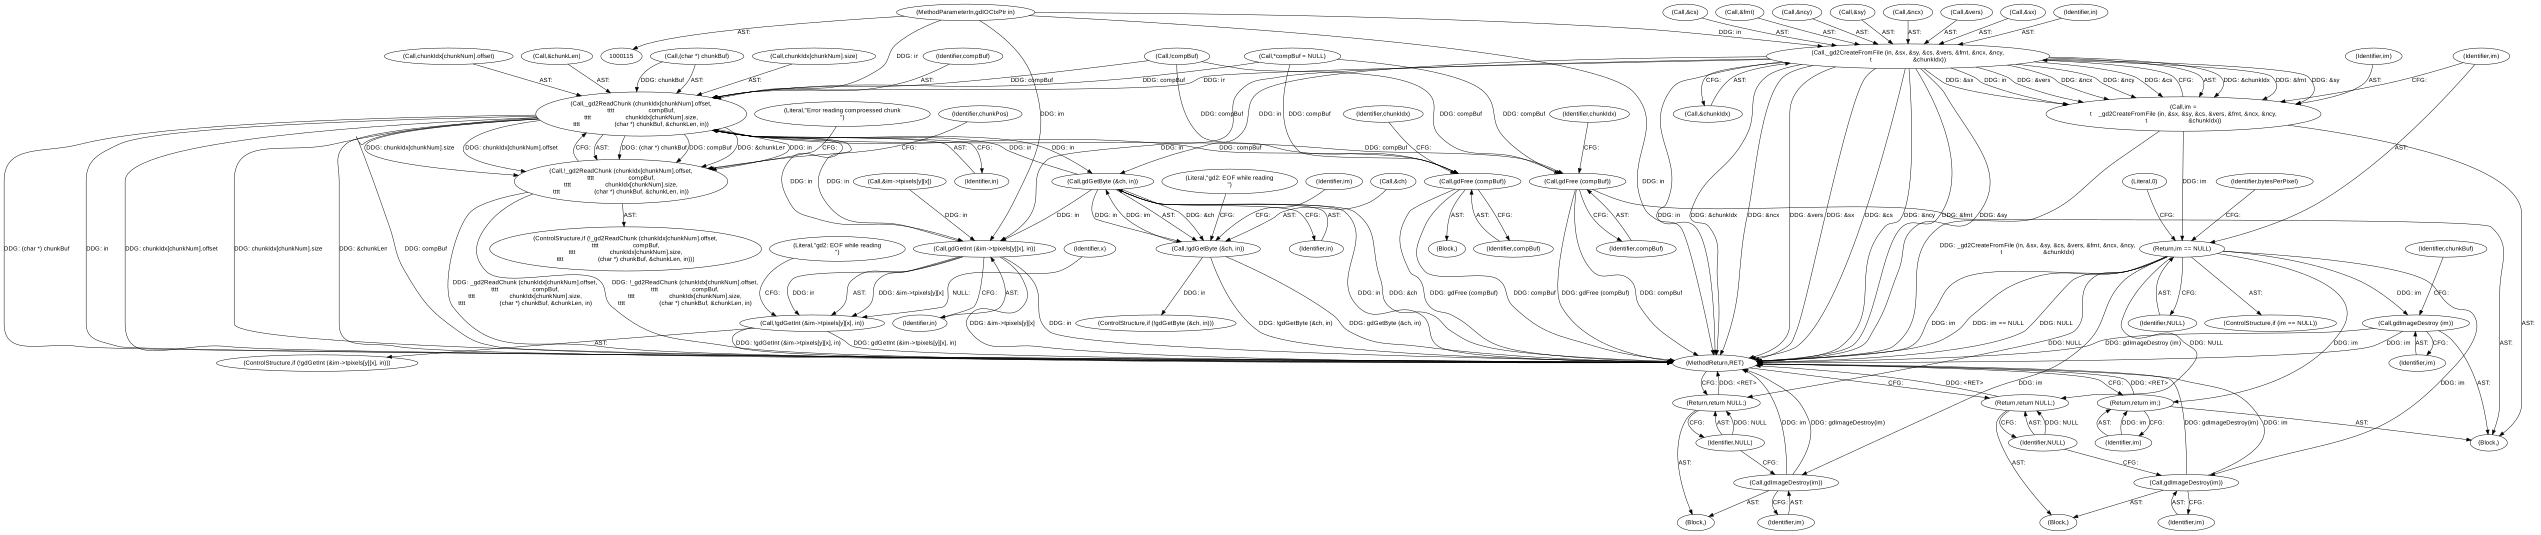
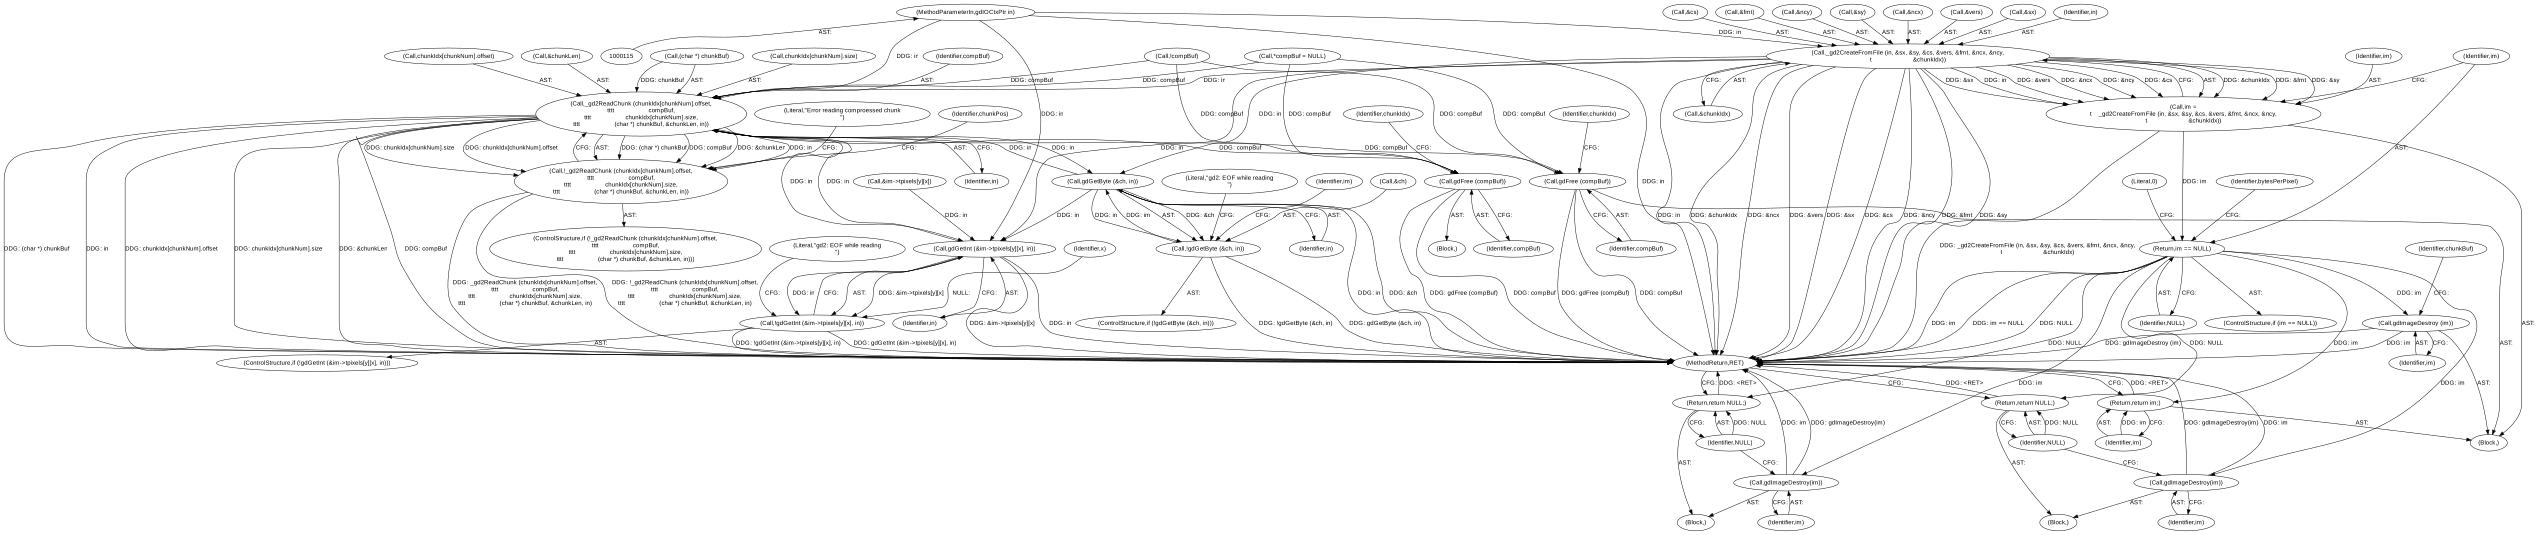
edge "(MethodParameterIn,gdIOCtxPtr in)" -> "1000115": reversed
edge "(MethodParameterIn,gdIOCtxPtr in)" -> "(Call,gdGetInt (&im->tpixels[y][x], in))": label "DDG: im" -> "DDG: in"
edge "(Call,!gdGetInt (&im->tpixels[y][x], in))" -> "(Call,gdGetInt (&im->tpixels[y][x], in))": added, label "CFG:"
edge "(Call,!gdGetByte (&ch, in))" -> "(ControlStructure,if (!gdGetByte (&ch, in)))": label "DDG: in" -> "AST: "
